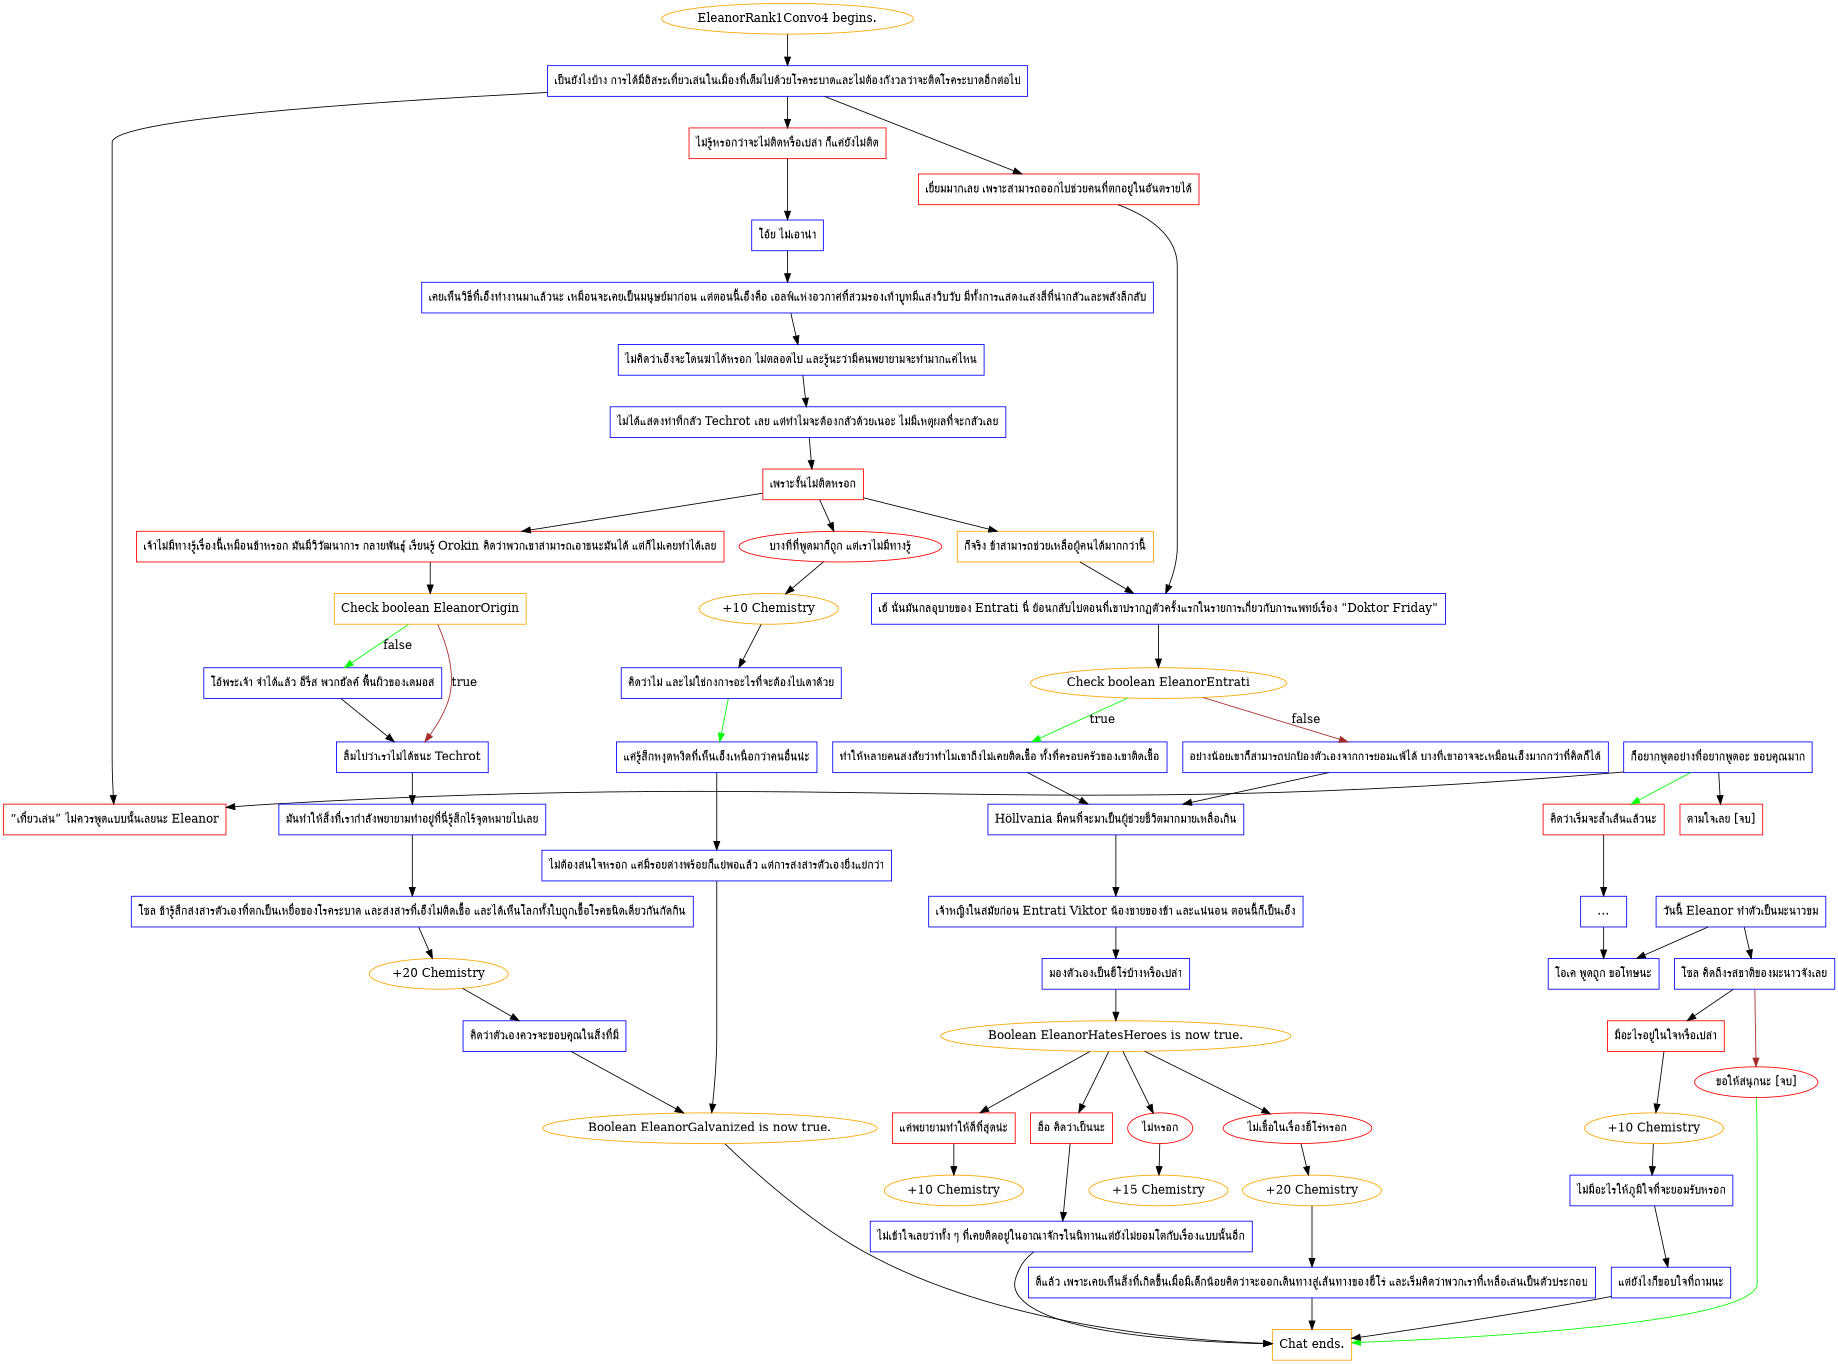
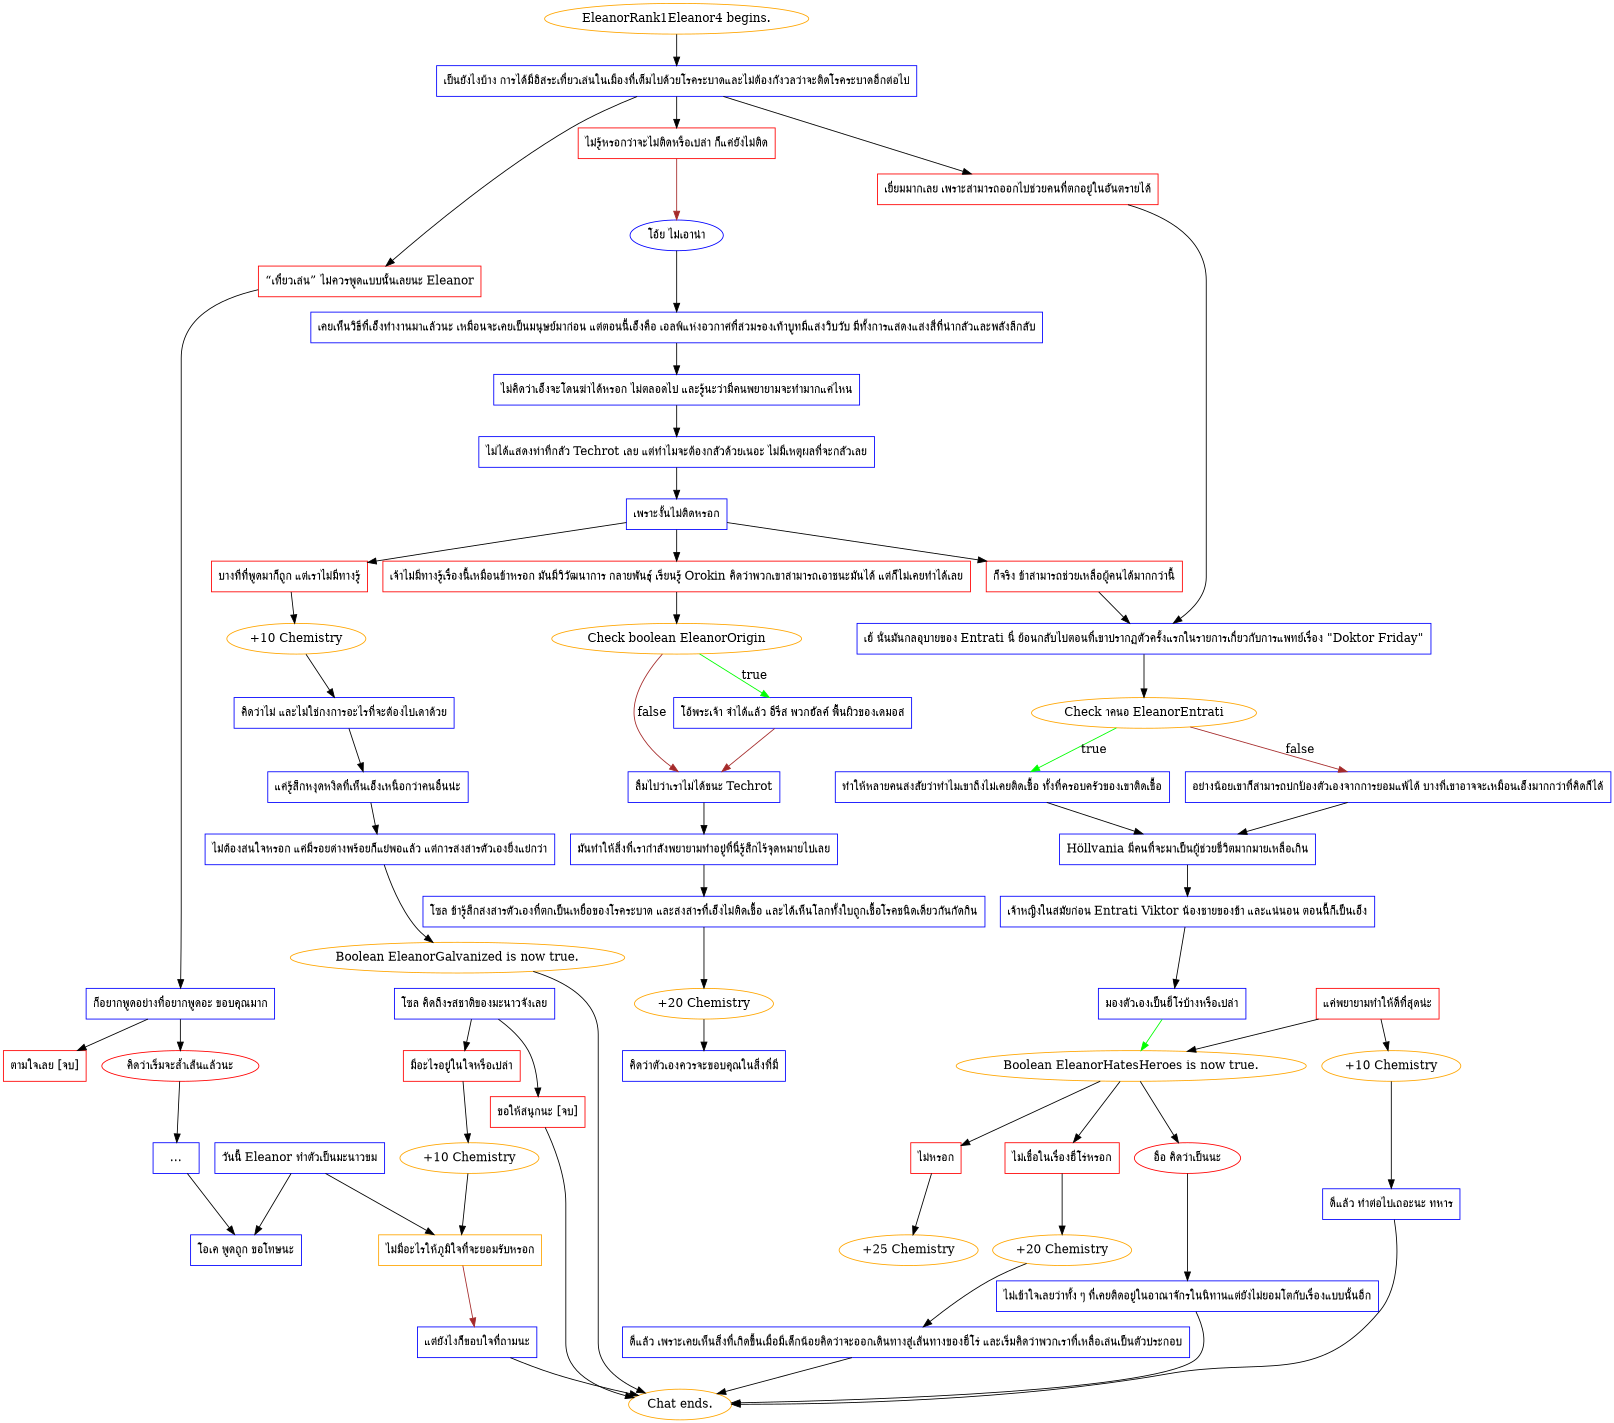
node "EleanorRank1Convo4 begins.": label "EleanorRank1Convo4 begins." -> "EleanorRank1Eleanor4 begins."
edge "ไม่รู้หรอกว่าจะไม่ติดหรือเปล่า ก็แค่ยังไม่ติด" -> "โอ้ย ไม่เอาน่า": color black -> brown
node "โอ้ย ไม่เอาน่า": shape box -> ellipse
node "เพราะงั้นไม่ติดหรอก": color red -> blue
node "บางทีที่พูดมาก็ถูก แต่เราไม่มีทางรู้": shape ellipse -> box
node "ก็จริง ข้าสามารถช่วยเหลือผู้คนได้มากกว่านี้": color orange -> red
node "Check boolean EleanorOrigin": shape box -> ellipse
edge "Check boolean EleanorOrigin" -> "โอ้พระเจ้า จำได้แล้ว อีรีส พวกฮัลค์ พื้นผิวของเดมอส": label "false" -> "true"
edge "Check boolean EleanorOrigin" -> "ลืมไปว่าเราไม่ได้ชนะ Techrot": label "true" -> "false"
node "Check boolean EleanorEntrati": label "Check boolean EleanorEntrati" -> "Check าคนอ EleanorEntrati"
edge "คิดว่าไม่ และไม่ใช่กงการอะไรที่จะต้องไปเดาด้วย" -> "แค่รู้สึกหงุดหงิดที่เห็นเอ็งเหนือกว่าคนอื่นน่ะ": color green -> black
edge "โอ้พระเจ้า จำได้แล้ว อีรีส พวกฮัลค์ พื้นผิวของเดมอส" -> "ลืมไปว่าเราไม่ได้ชนะ Techrot": color black -> brown
edge "ก็อยากพูดอย่างที่อยากพูดอะ ขอบคุณมาก" -> "คิดว่าเริ่มจะล้ำเส้นแล้วนะ": color green -> black
edge "ก็อยากพูดอย่างที่อยากพูดอะ ขอบคุณมาก" -> "“เที่ยวเล่น” ไม่ควรพูดแบบนั้นเลยนะ Eleanor": reversed
node "คิดว่าเริ่มจะล้ำเส้นแล้วนะ": shape box -> ellipse
edge "วันนี้ Eleanor ทำตัวเป็นมะนาวขม" -> "โซล คิดถึงรสชาติของมะนาวจังเลย": now "วันนี้ Eleanor ทำตัวเป็นมะนาวขม" -> "ไม่มีอะไรให้ภูมิใจที่จะยอมรับหรอก"
edge "มองตัวเองเป็นฮีโร่บ้างหรือเปล่า" -> "Boolean EleanorHatesHeroes is now true.": color black -> green
edge "โซล คิดถึงรสชาติของมะนาวจังเลย" -> "ขอให้สนุกนะ [จบ]": color brown -> black
edge "คิดว่าตัวเองควรจะขอบคุณในสิ่งที่มี" -> "Boolean EleanorGalvanized is now true.": removed
edge "Boolean EleanorHatesHeroes is now true." -> "แค่พยายามทำให้ดีที่สุดน่ะ": reversed
node "ขอให้สนุกนะ [จบ]": shape ellipse -> box
node "อือ คิดว่าเป็นนะ": shape box -> ellipse
node "ไม่หรอก": shape ellipse -> box
node "ไม่เชื่อในเรื่องฮีโร่หรอก": shape ellipse -> box
node "+15 Chemistry": label "+15 Chemistry" -> "+25 Chemistry"
node "ไม่มีอะไรให้ภูมิใจที่จะยอมรับหรอก": color blue -> orange
node "ดีแล้ว ทำต่อไปเถอะนะ ทหาร": added
edge "ไม่มีอะไรให้ภูมิใจที่จะยอมรับหรอก" -> "แต่ยังไงก็ขอบใจที่ถามนะ": color black -> brown
edge "ขอให้สนุกนะ [จบ]" -> "Chat ends.": color green -> black
node "Chat ends.": shape box -> ellipse
